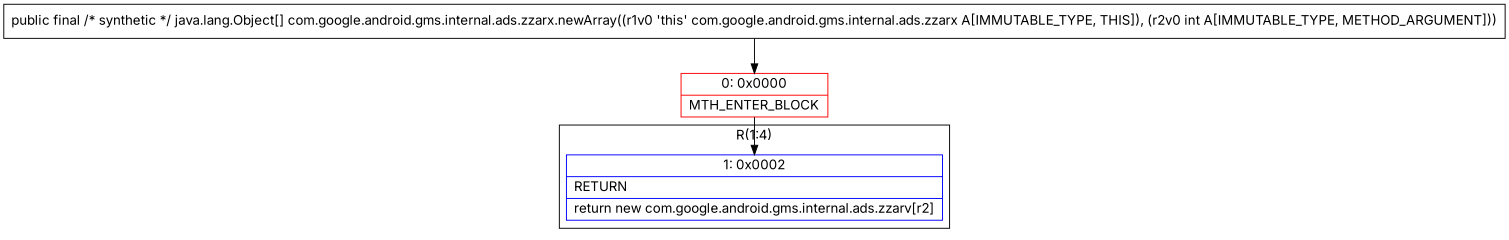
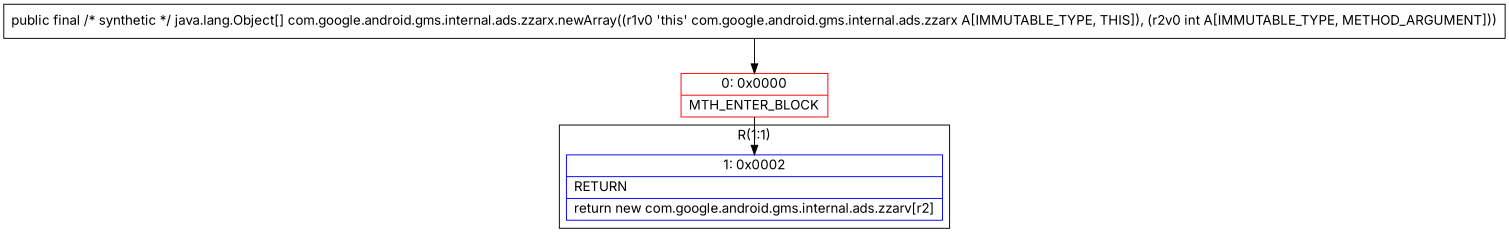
cluster "R(1:4)": label "R(1:4)" -> "R(1:1)"
